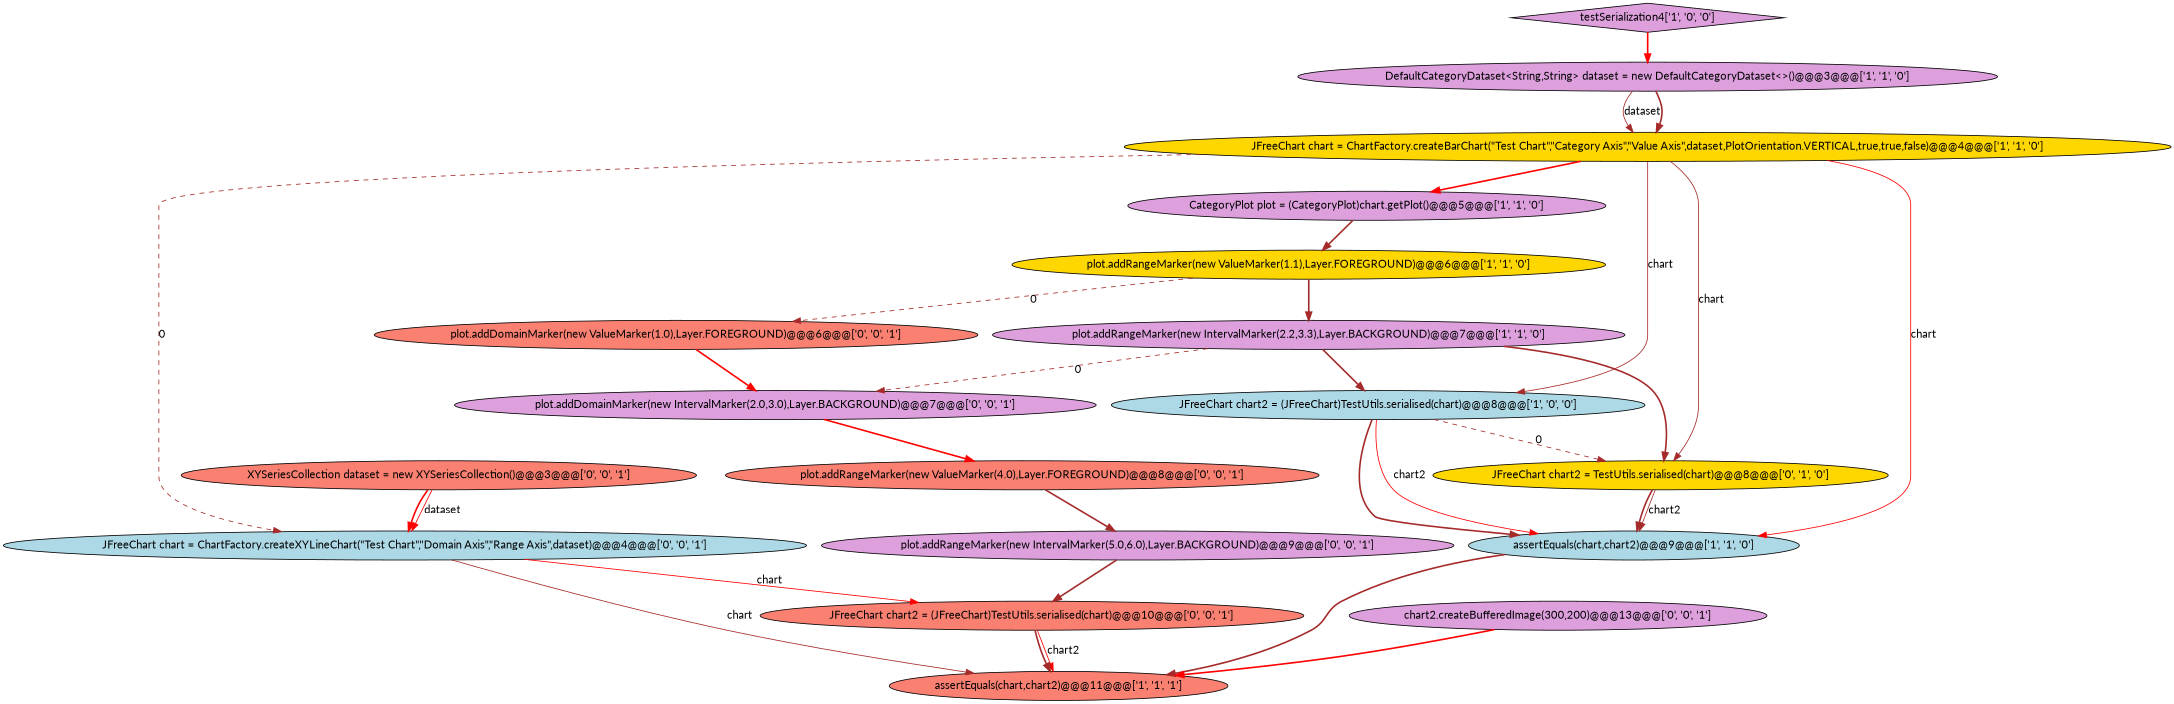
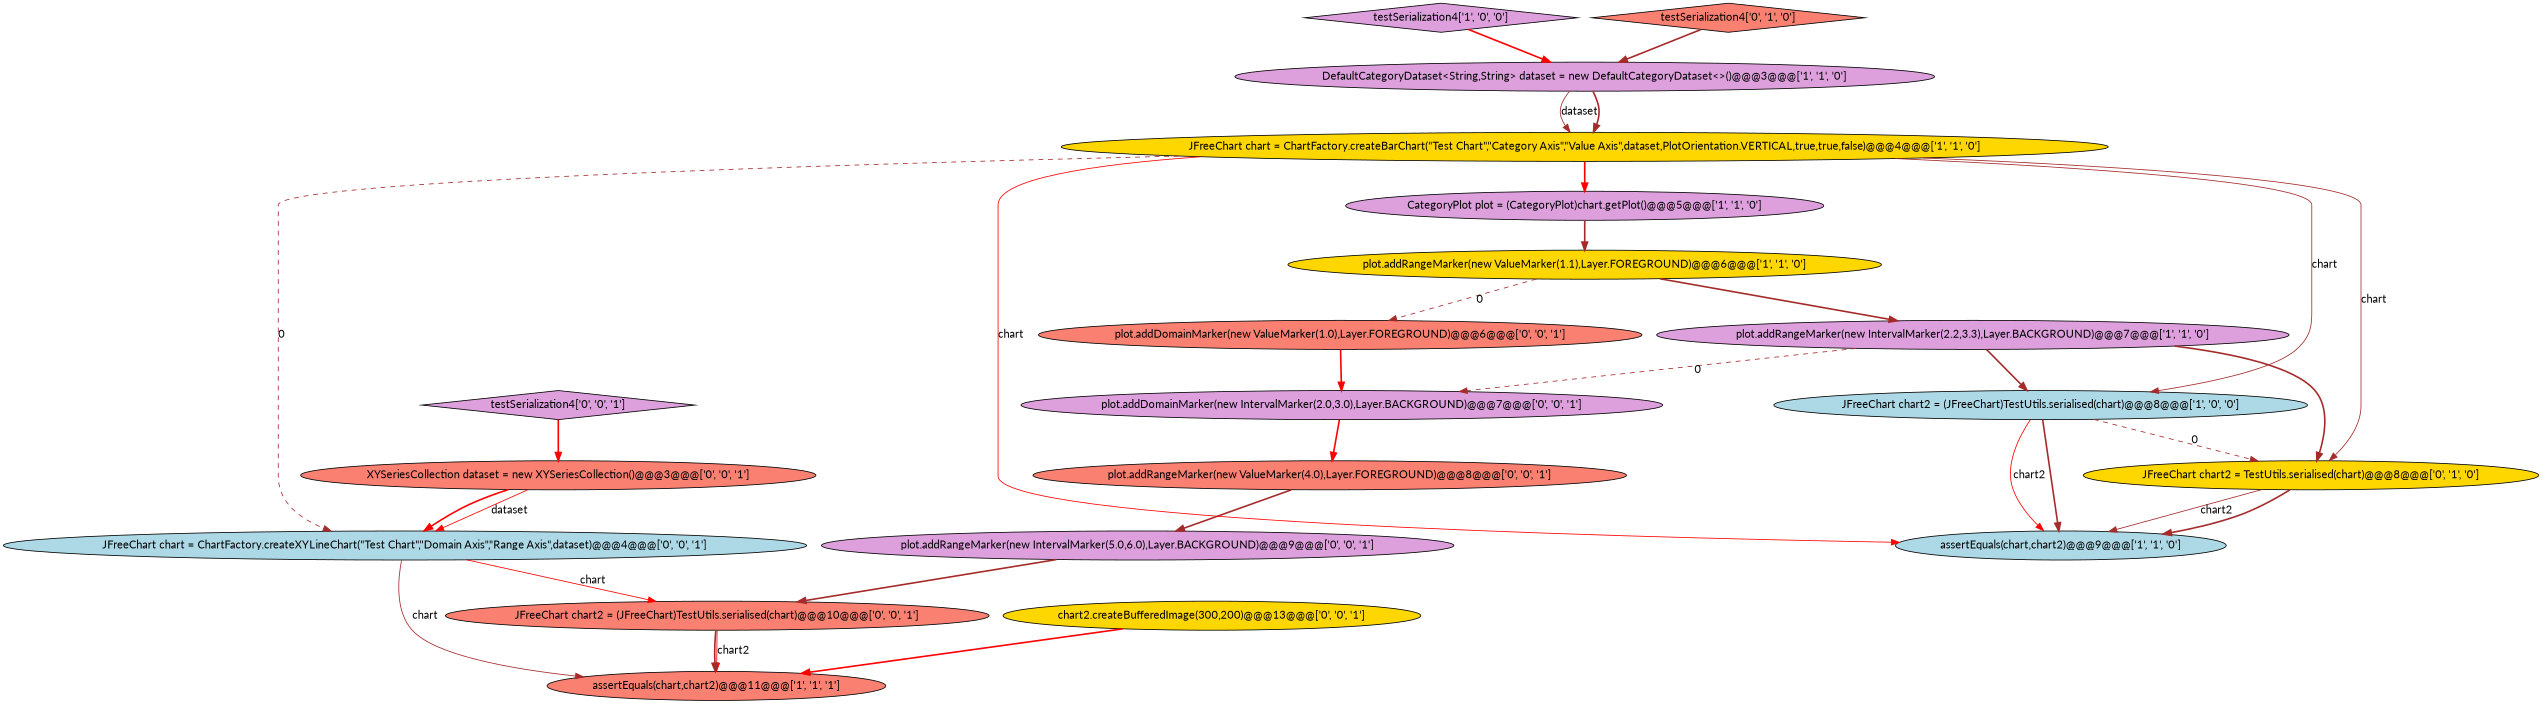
node "testSerialization4['0', '1', '0']": added
node "testSerialization4['0', '0', '1']": added
edge "assertEquals(chart,chart2)@@@9@@@['1', '1', '0']" -> "assertEquals(chart,chart2)@@@11@@@['1', '1', '1']": removed
node "chart2.createBufferedImage(300,200)@@@13@@@['0', '0', '1']": fillcolor plum -> gold
